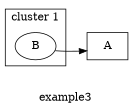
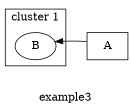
edge "B" -> "A": reversed
